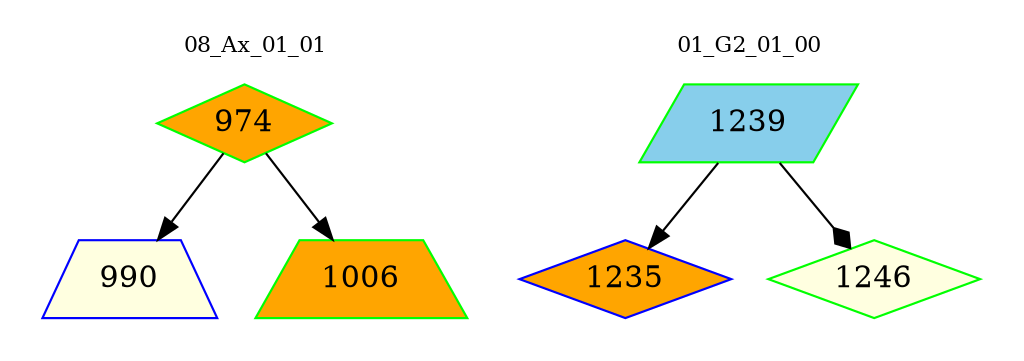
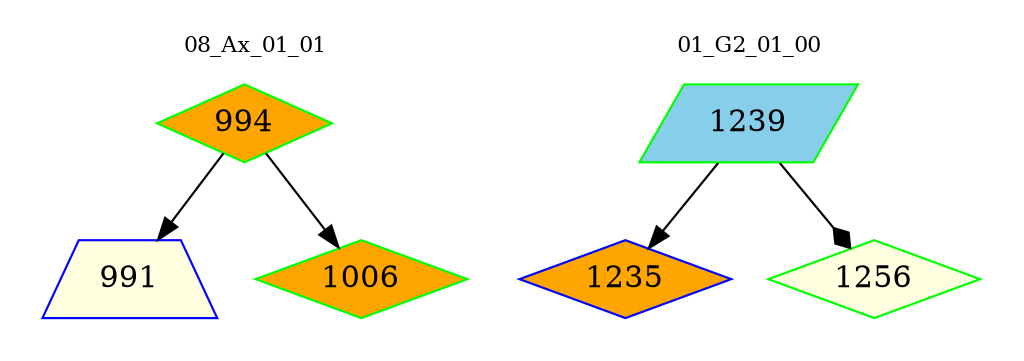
node "974": label "974" -> "994"
node "990": label "990" -> "991"
node "1006": shape trapezium -> diamond
node "1246": label "1246" -> "1256"
